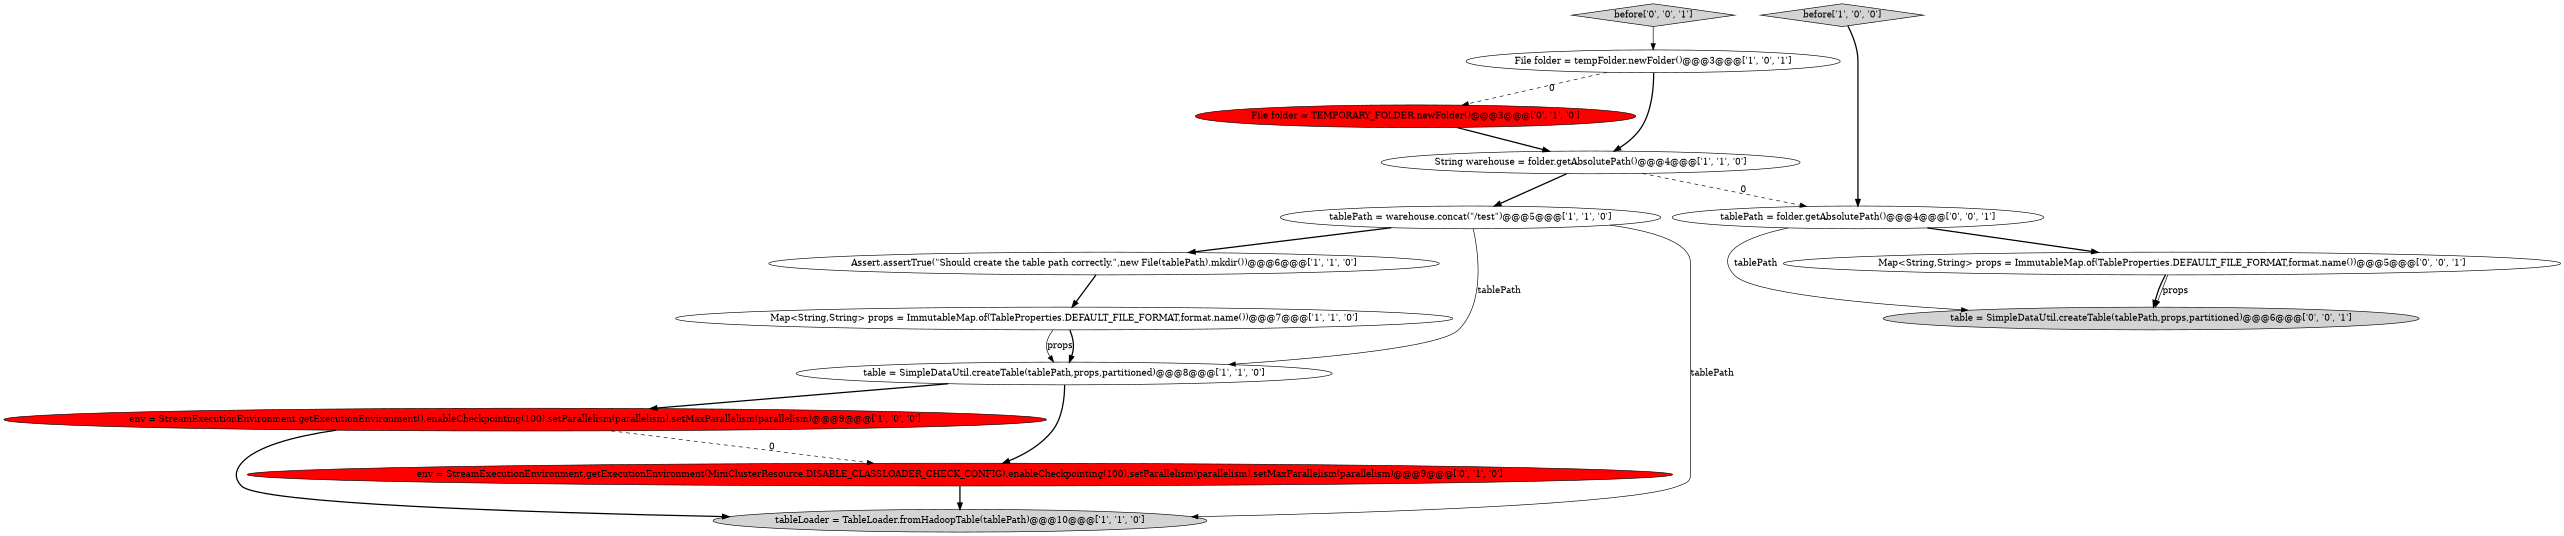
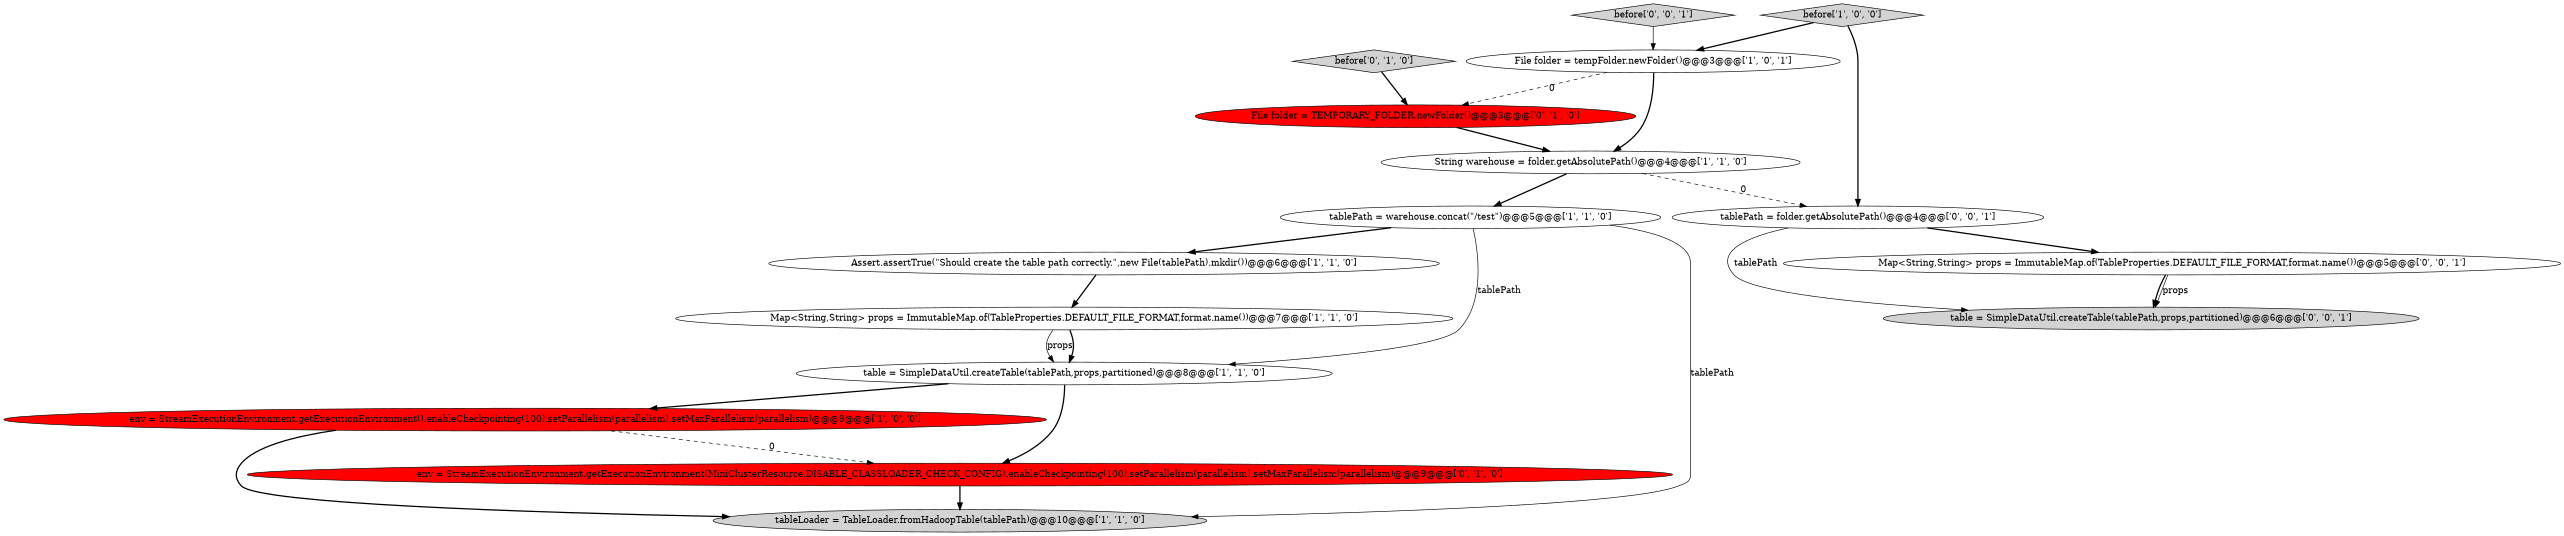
edge "before['1', '0', '0']" -> "File folder = tempFolder.newFolder()@@@3@@@['1', '0', '1']": added
node "before['0', '1', '0']": added
